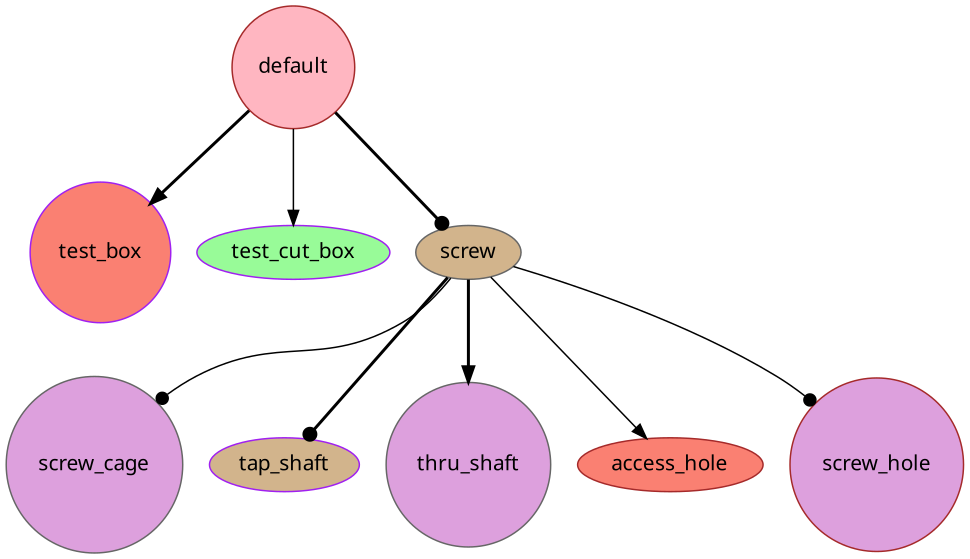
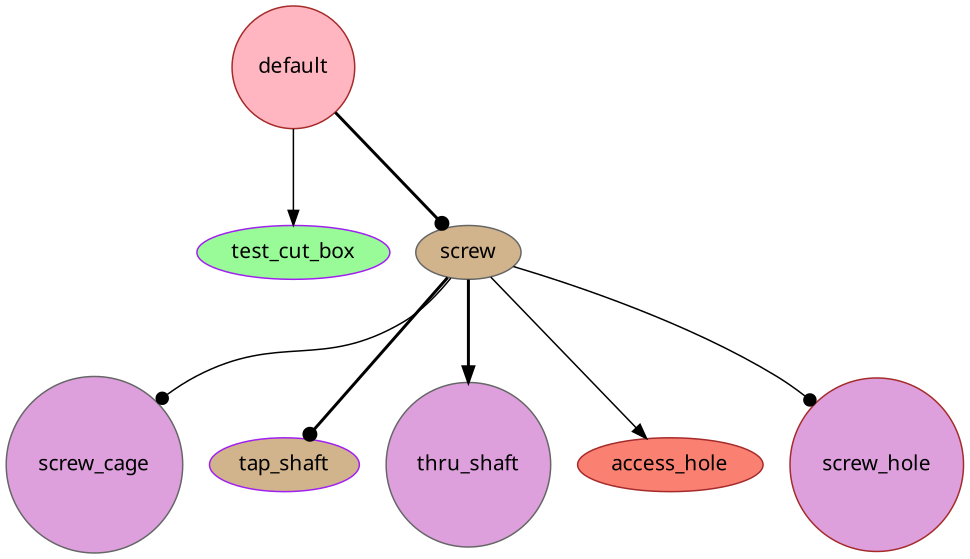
node "test_box": removed
